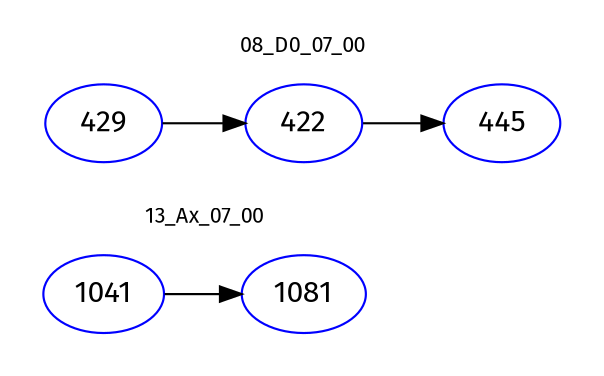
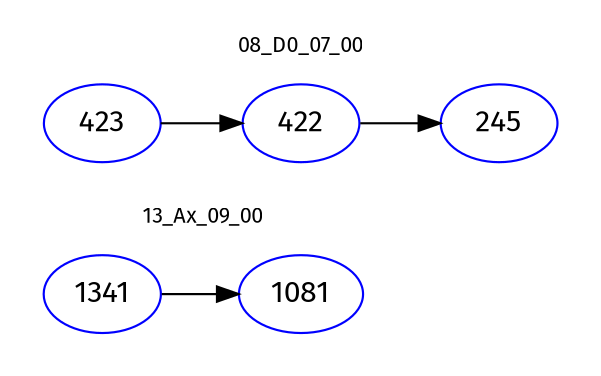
node "429": label "429" -> "423"
node "445": label "445" -> "245"
cluster "13_Ax_07_00": label "13_Ax_07_00" -> "13_Ax_09_00"
node "1041": label "1041" -> "1341"
